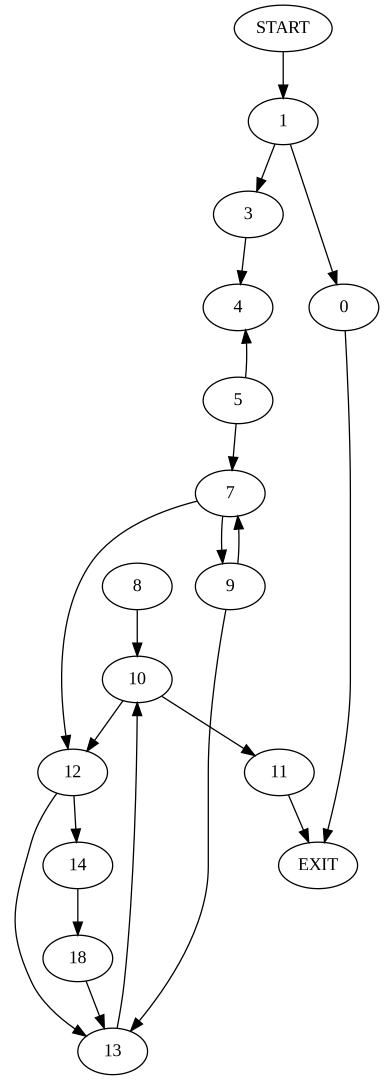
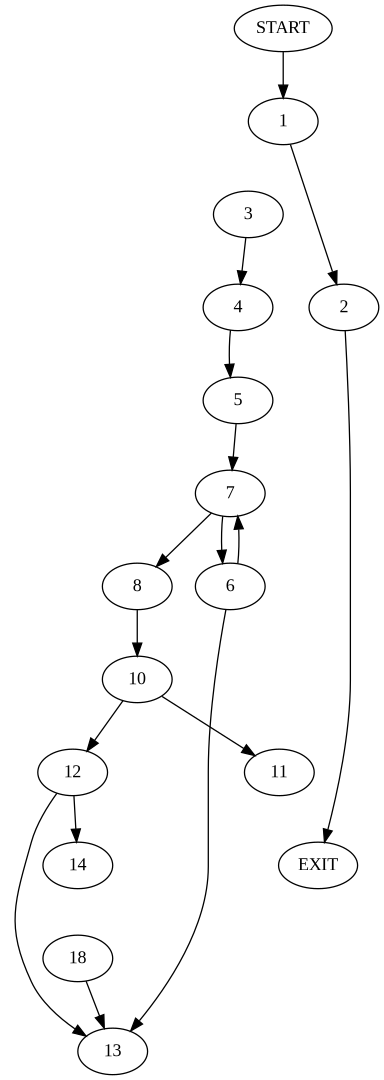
edge "1" -> "3": removed
node "0": label "0" -> "2"
edge "5" -> "4": reversed
edge "7" -> "12": now "7" -> "8"
node "9": label "9" -> "6"
edge "11" -> "EXIT": removed
edge "13" -> "10": removed
edge "14" -> "18": removed
